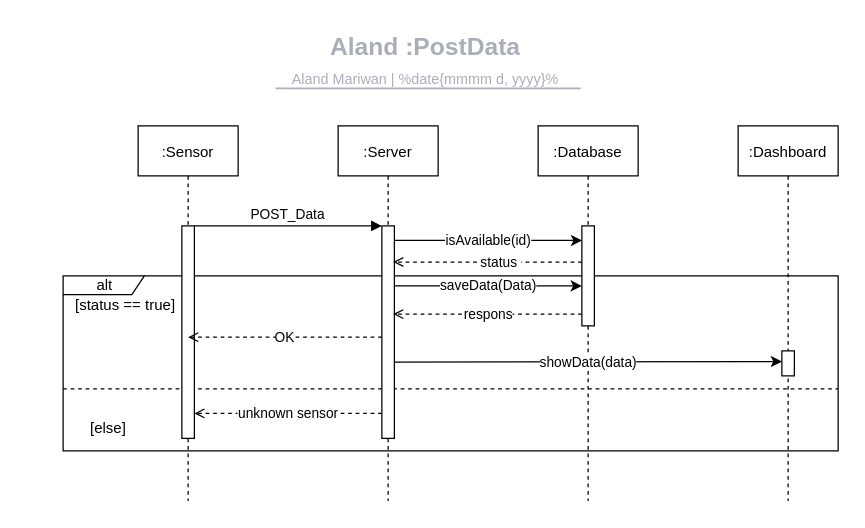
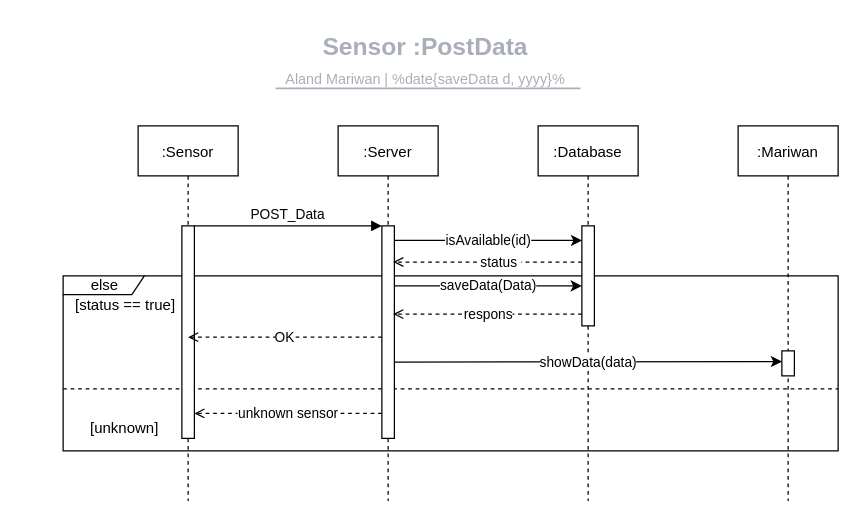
node "Aland :PostData": label "Aland :PostData" -> "Sensor :PostData"
node "Aland Mariwan | %date{mmmm d, yyyy}%": label "Aland Mariwan | %date{mmmm d, yyyy}%" -> "Aland Mariwan | %date{saveData d, yyyy}%"
node ":Dashboard": label ":Dashboard" -> ":Mariwan"
node "alt": label "alt" -> "else"
node "[else]": label "[else]" -> "[unknown]"
